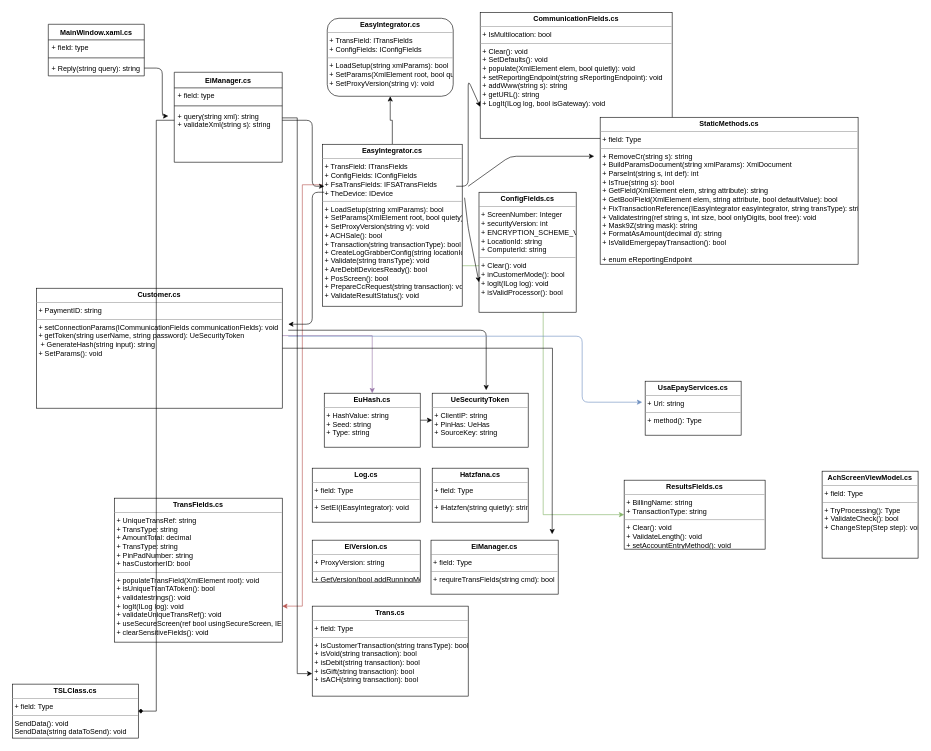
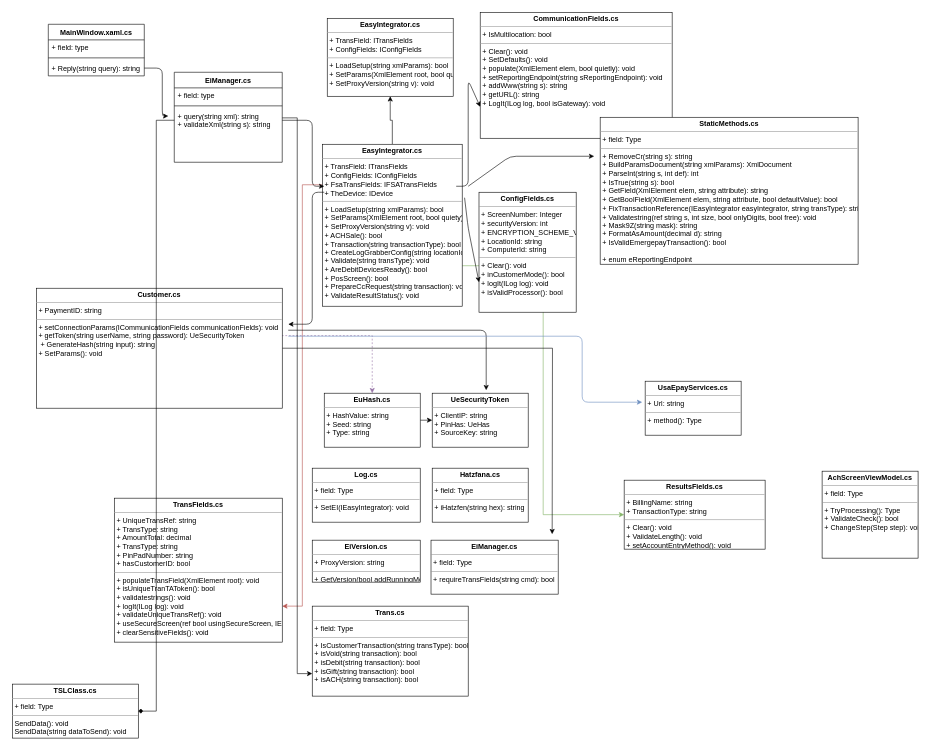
node "EasyIntegrator.cs + TransField: ITransFields + ConfigFields: IConfigFields + LoadSetup(string xmlParams): bool + SetParams(XmlElement root, bool quiety): bool + SetProxyVersion(string v): void": shape rounded rectangle -> rectangle
edge "Customer.cs + PaymentID: string + setConnectionParams(ICommunicationFields communicationFields): void + getToken(string userName, string password): UeSecurityToken + GenerateHash(string input): string + SetParams(): void" -> "EuHash.cs + HashValue: string + Seed: string + Type: string": style solid -> dashed
node "Hatzfana.cs + field: Type + iHatzfen(string quietly): string": label "Hatzfana.cs + field: Type + iHatzfen(string quietly): string" -> "Hatzfana.cs + field: Type + iHatzfen(string hex): string"
